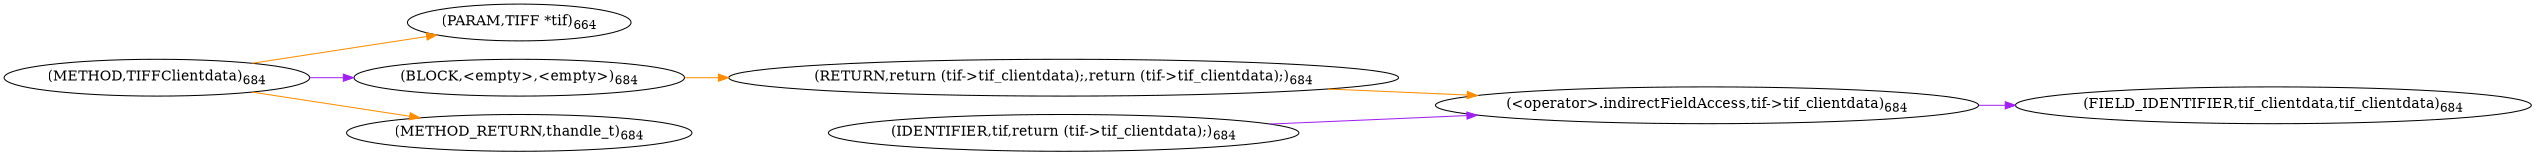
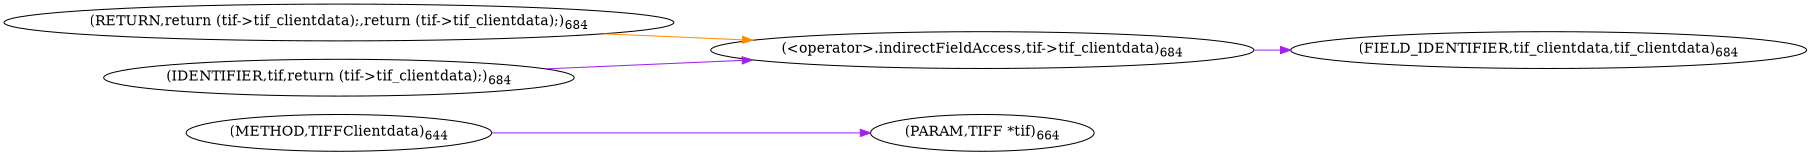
edge "(METHOD,TIFFClientdata)" -> "(PARAM,TIFF *tif)": color darkorange -> purple
node "(METHOD,TIFFClientdata)": text "684" -> "644"
node "(BLOCK,<empty>,<empty>)": removed
node "(METHOD_RETURN,thandle_t)": removed
